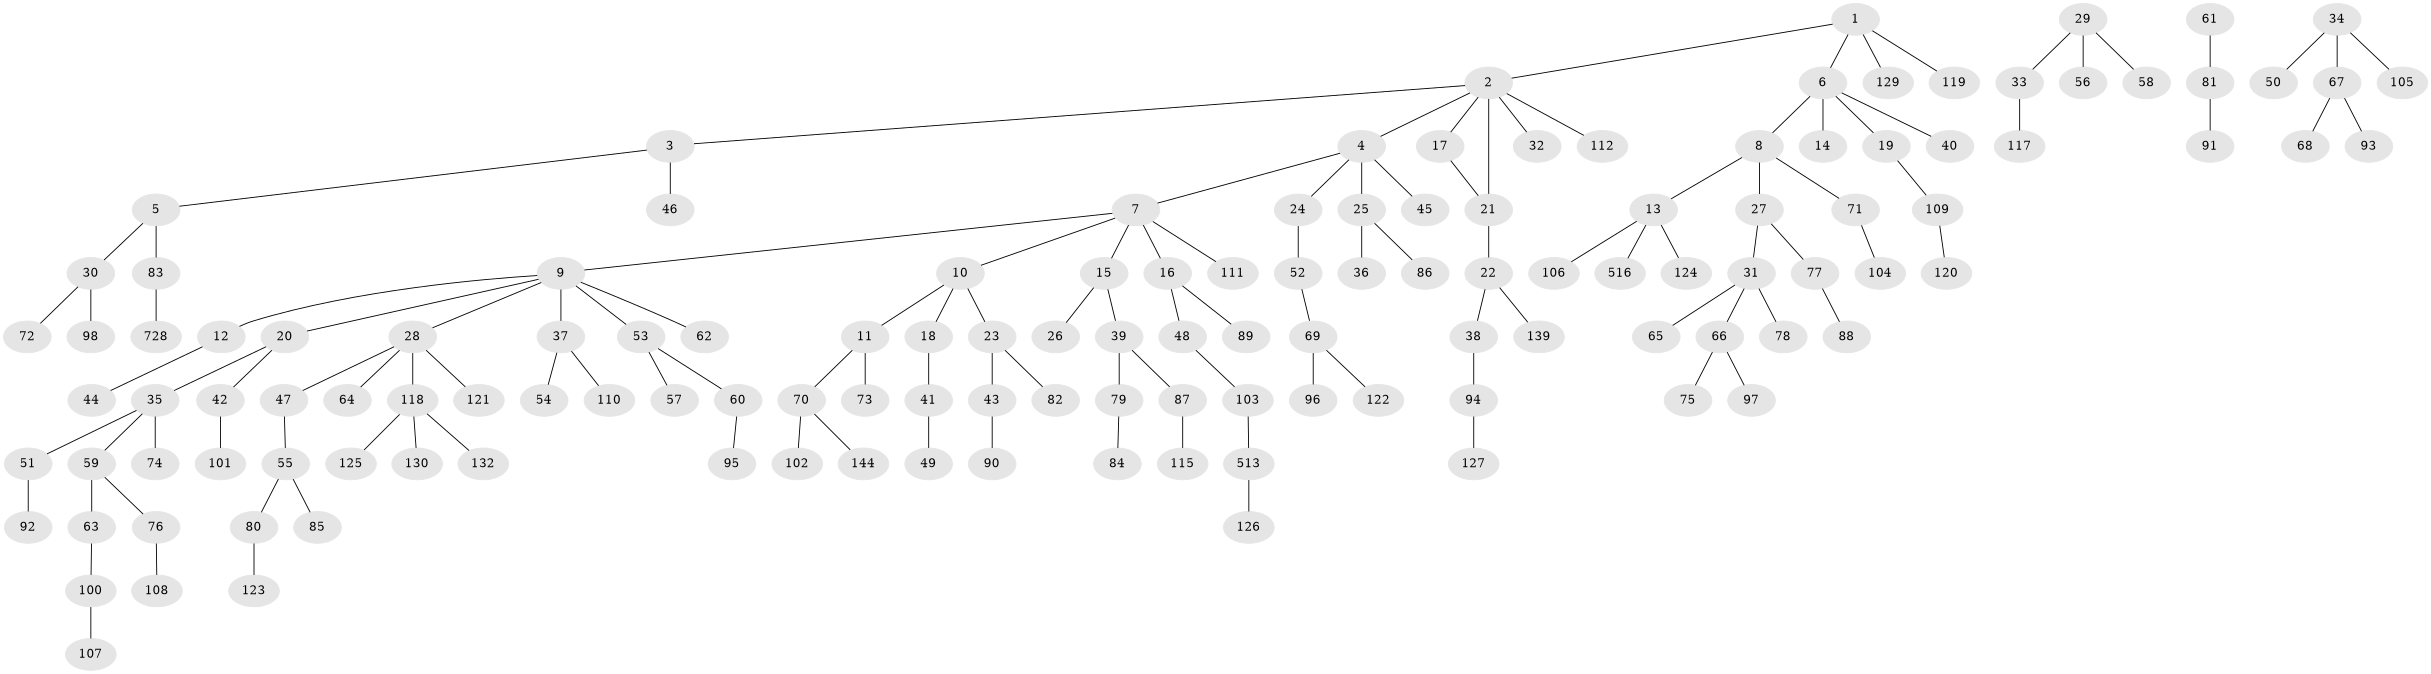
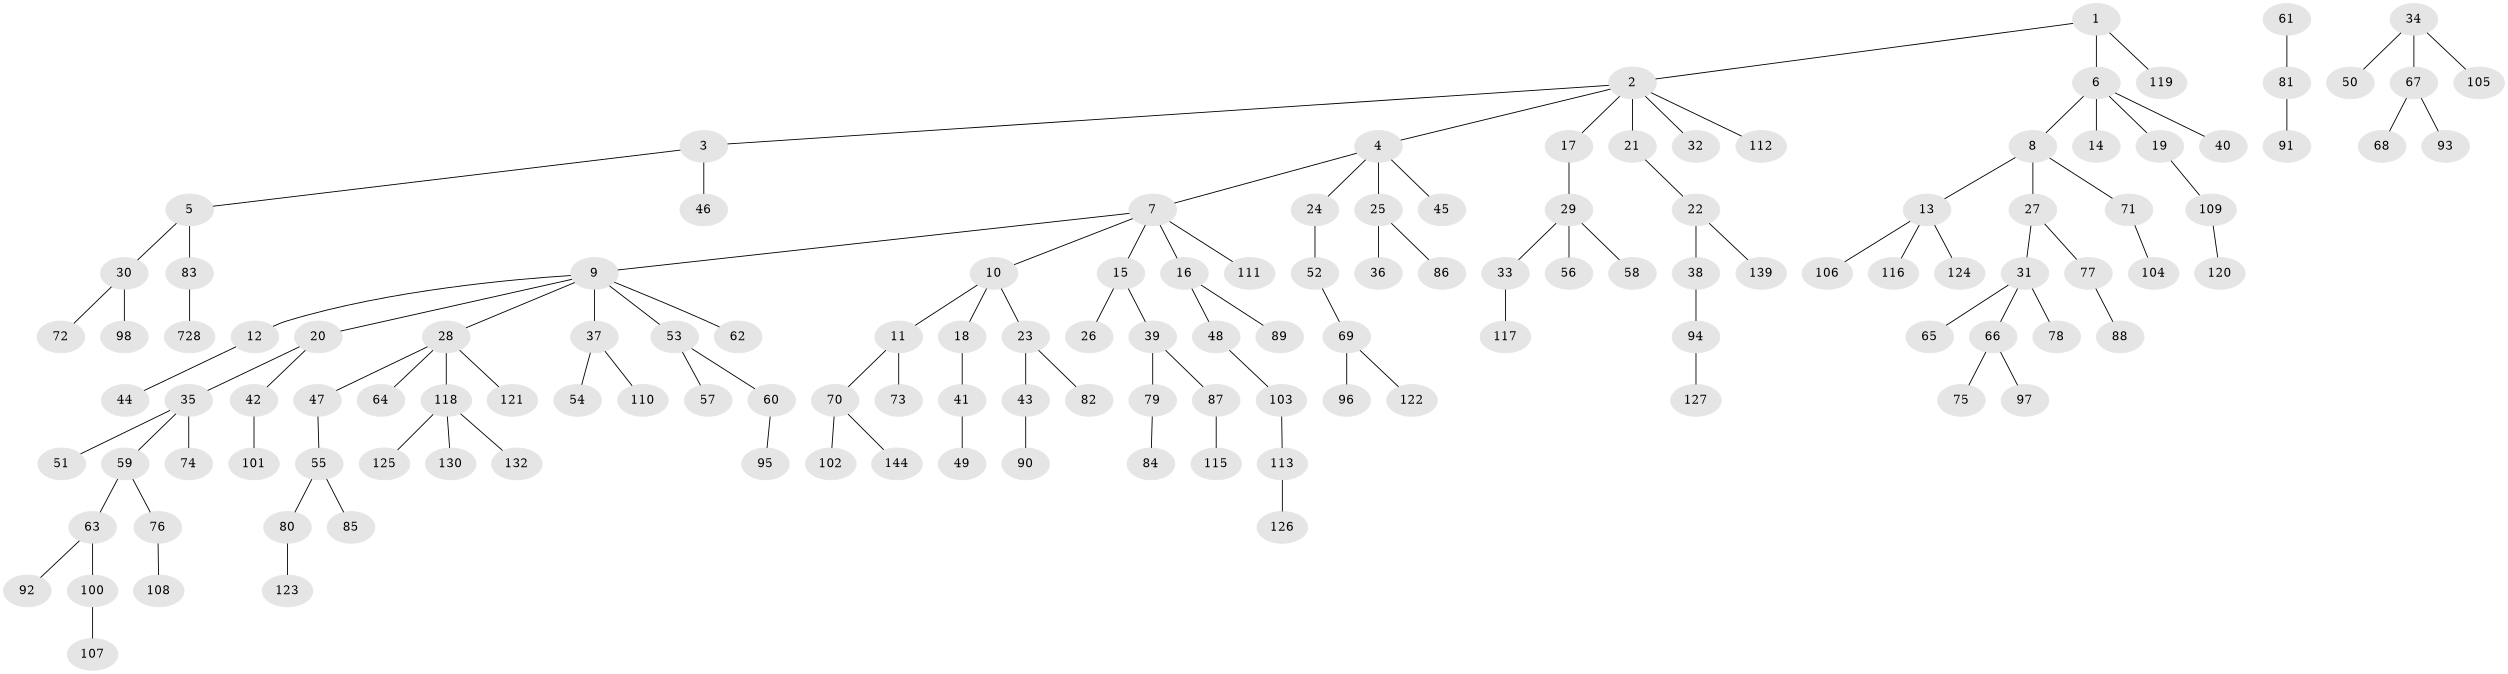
node "129": removed
edge "17" -- "21": now "17" -- "29"
node "516": label "516" -> "116"
node "513": label "513" -> "113"
edge "51" -- "92": now "63" -- "92"
